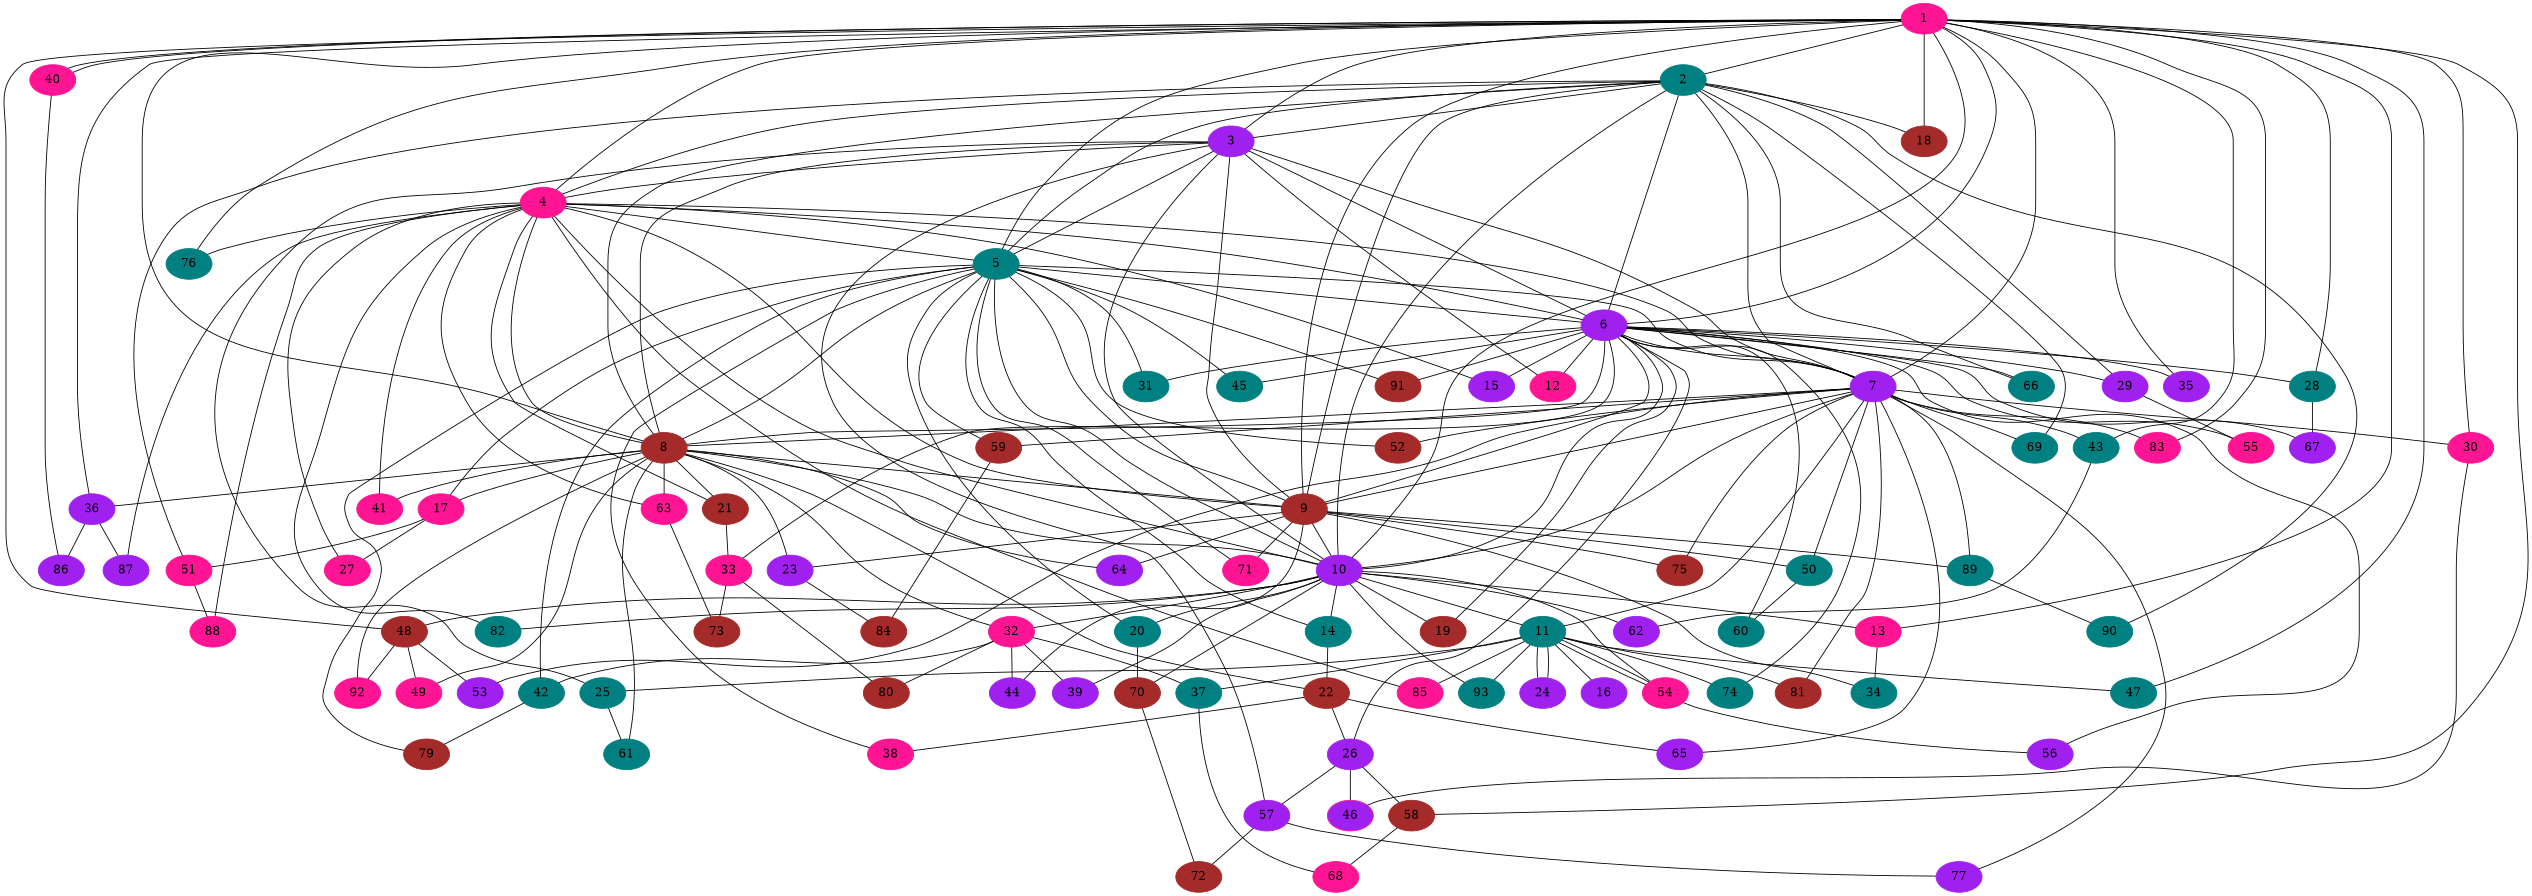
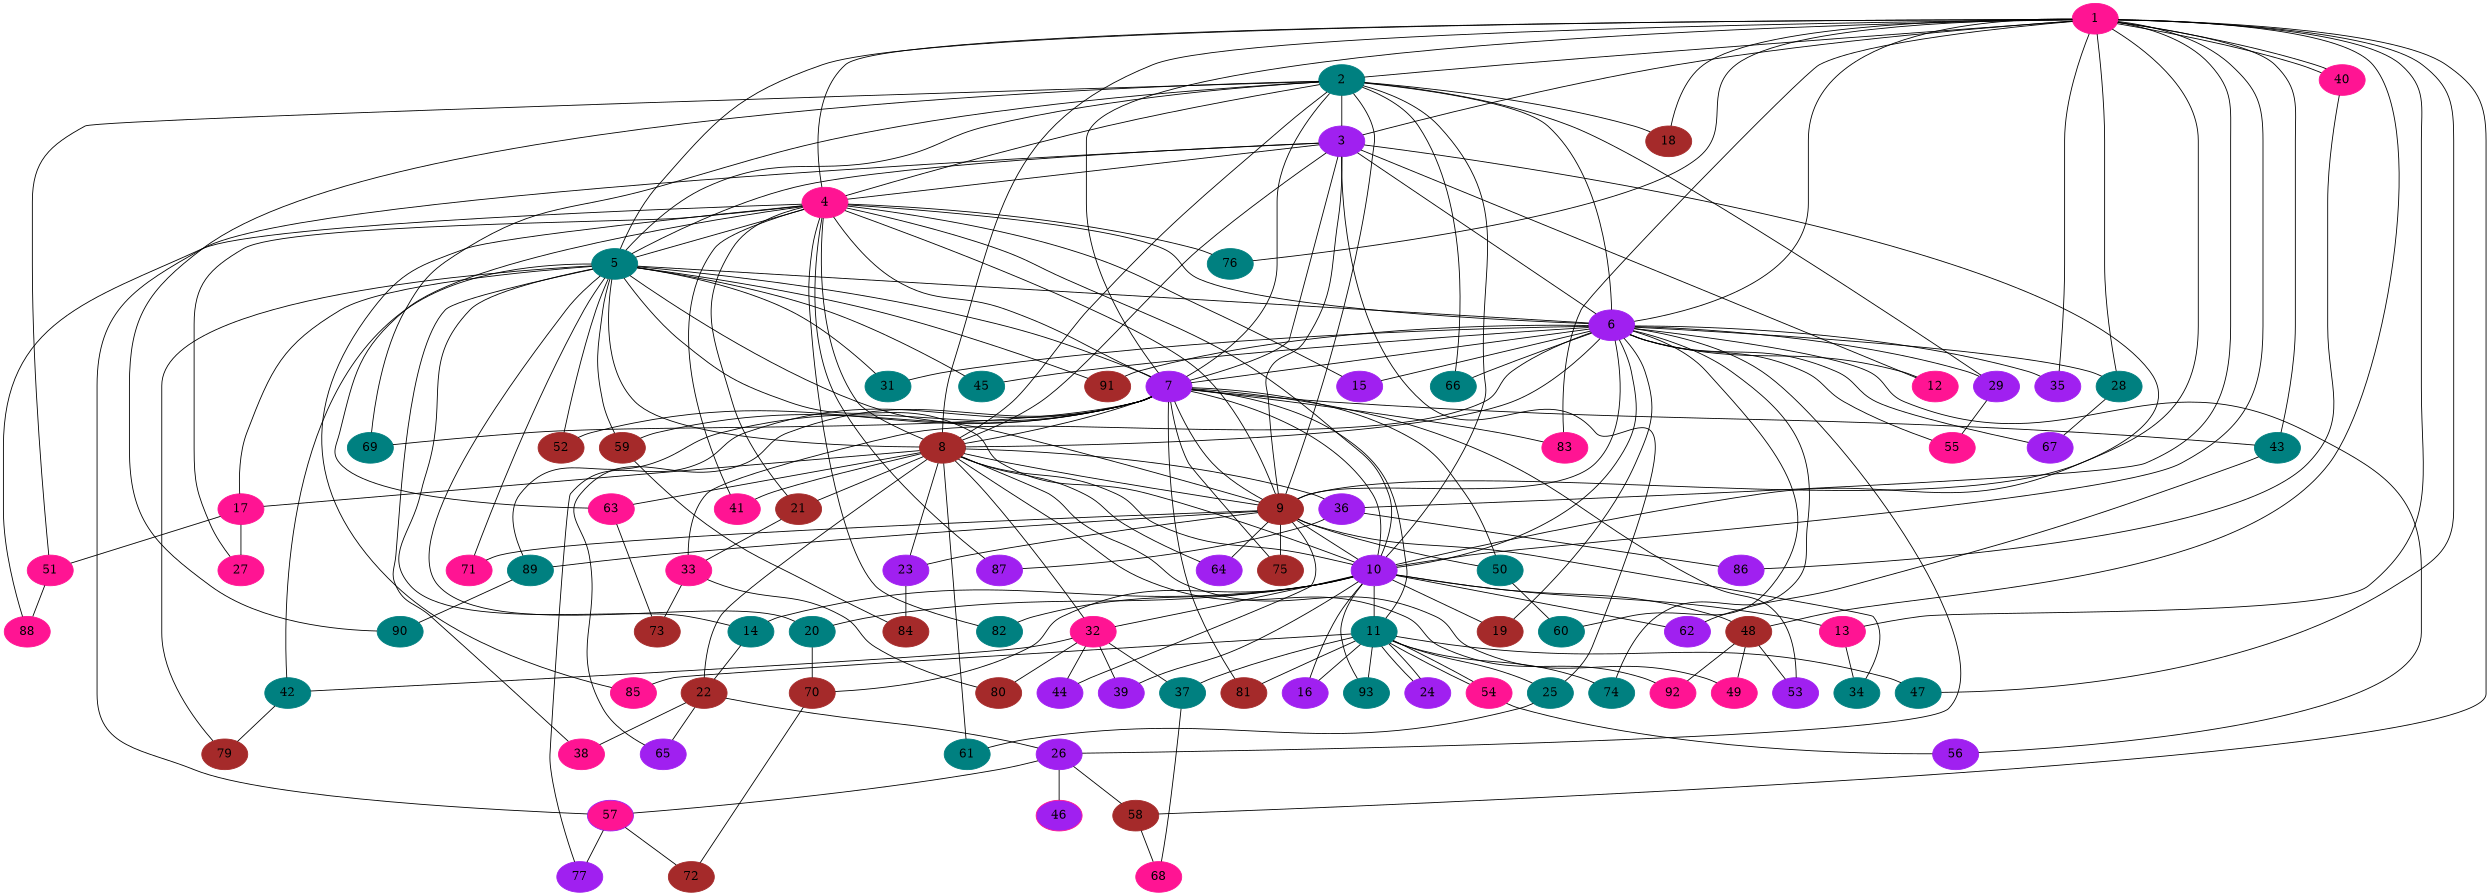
node "30": removed
edge "10" -- "54": now "10" -- "16"
node "57": fillcolor purple -> deeppink
